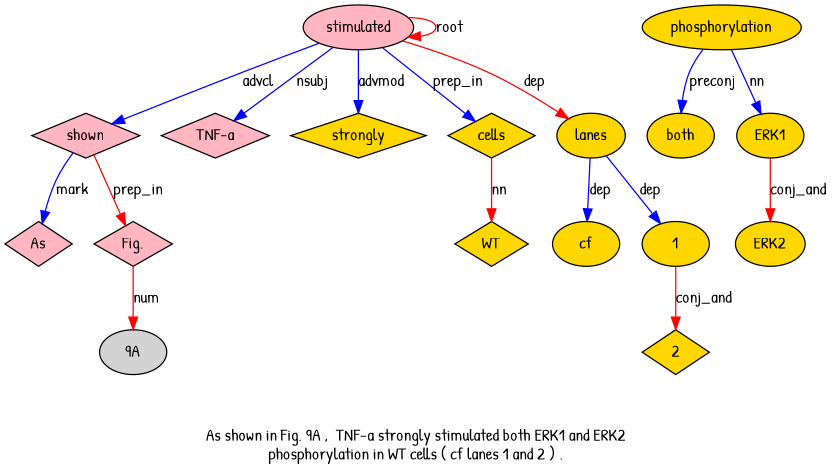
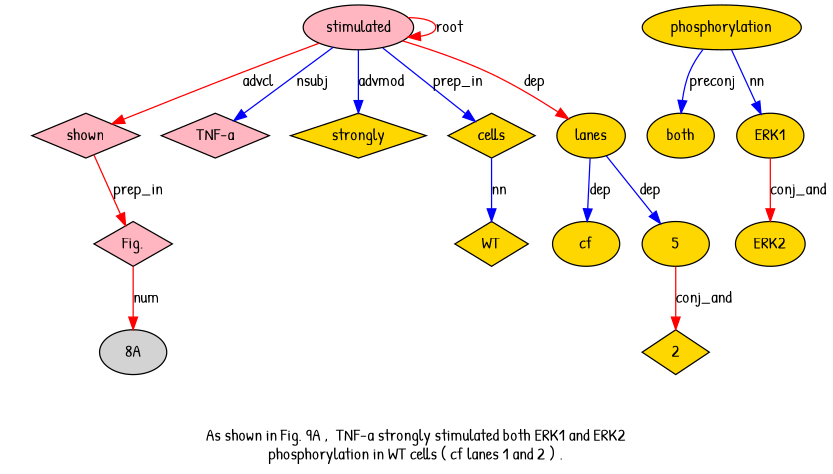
edge "stimulated" -> "shown": color blue -> red
edge "cells" -> "WT": color red -> blue
node "As": removed
node "1": label "1" -> "5"
node "9A": label "9A" -> "8A"
